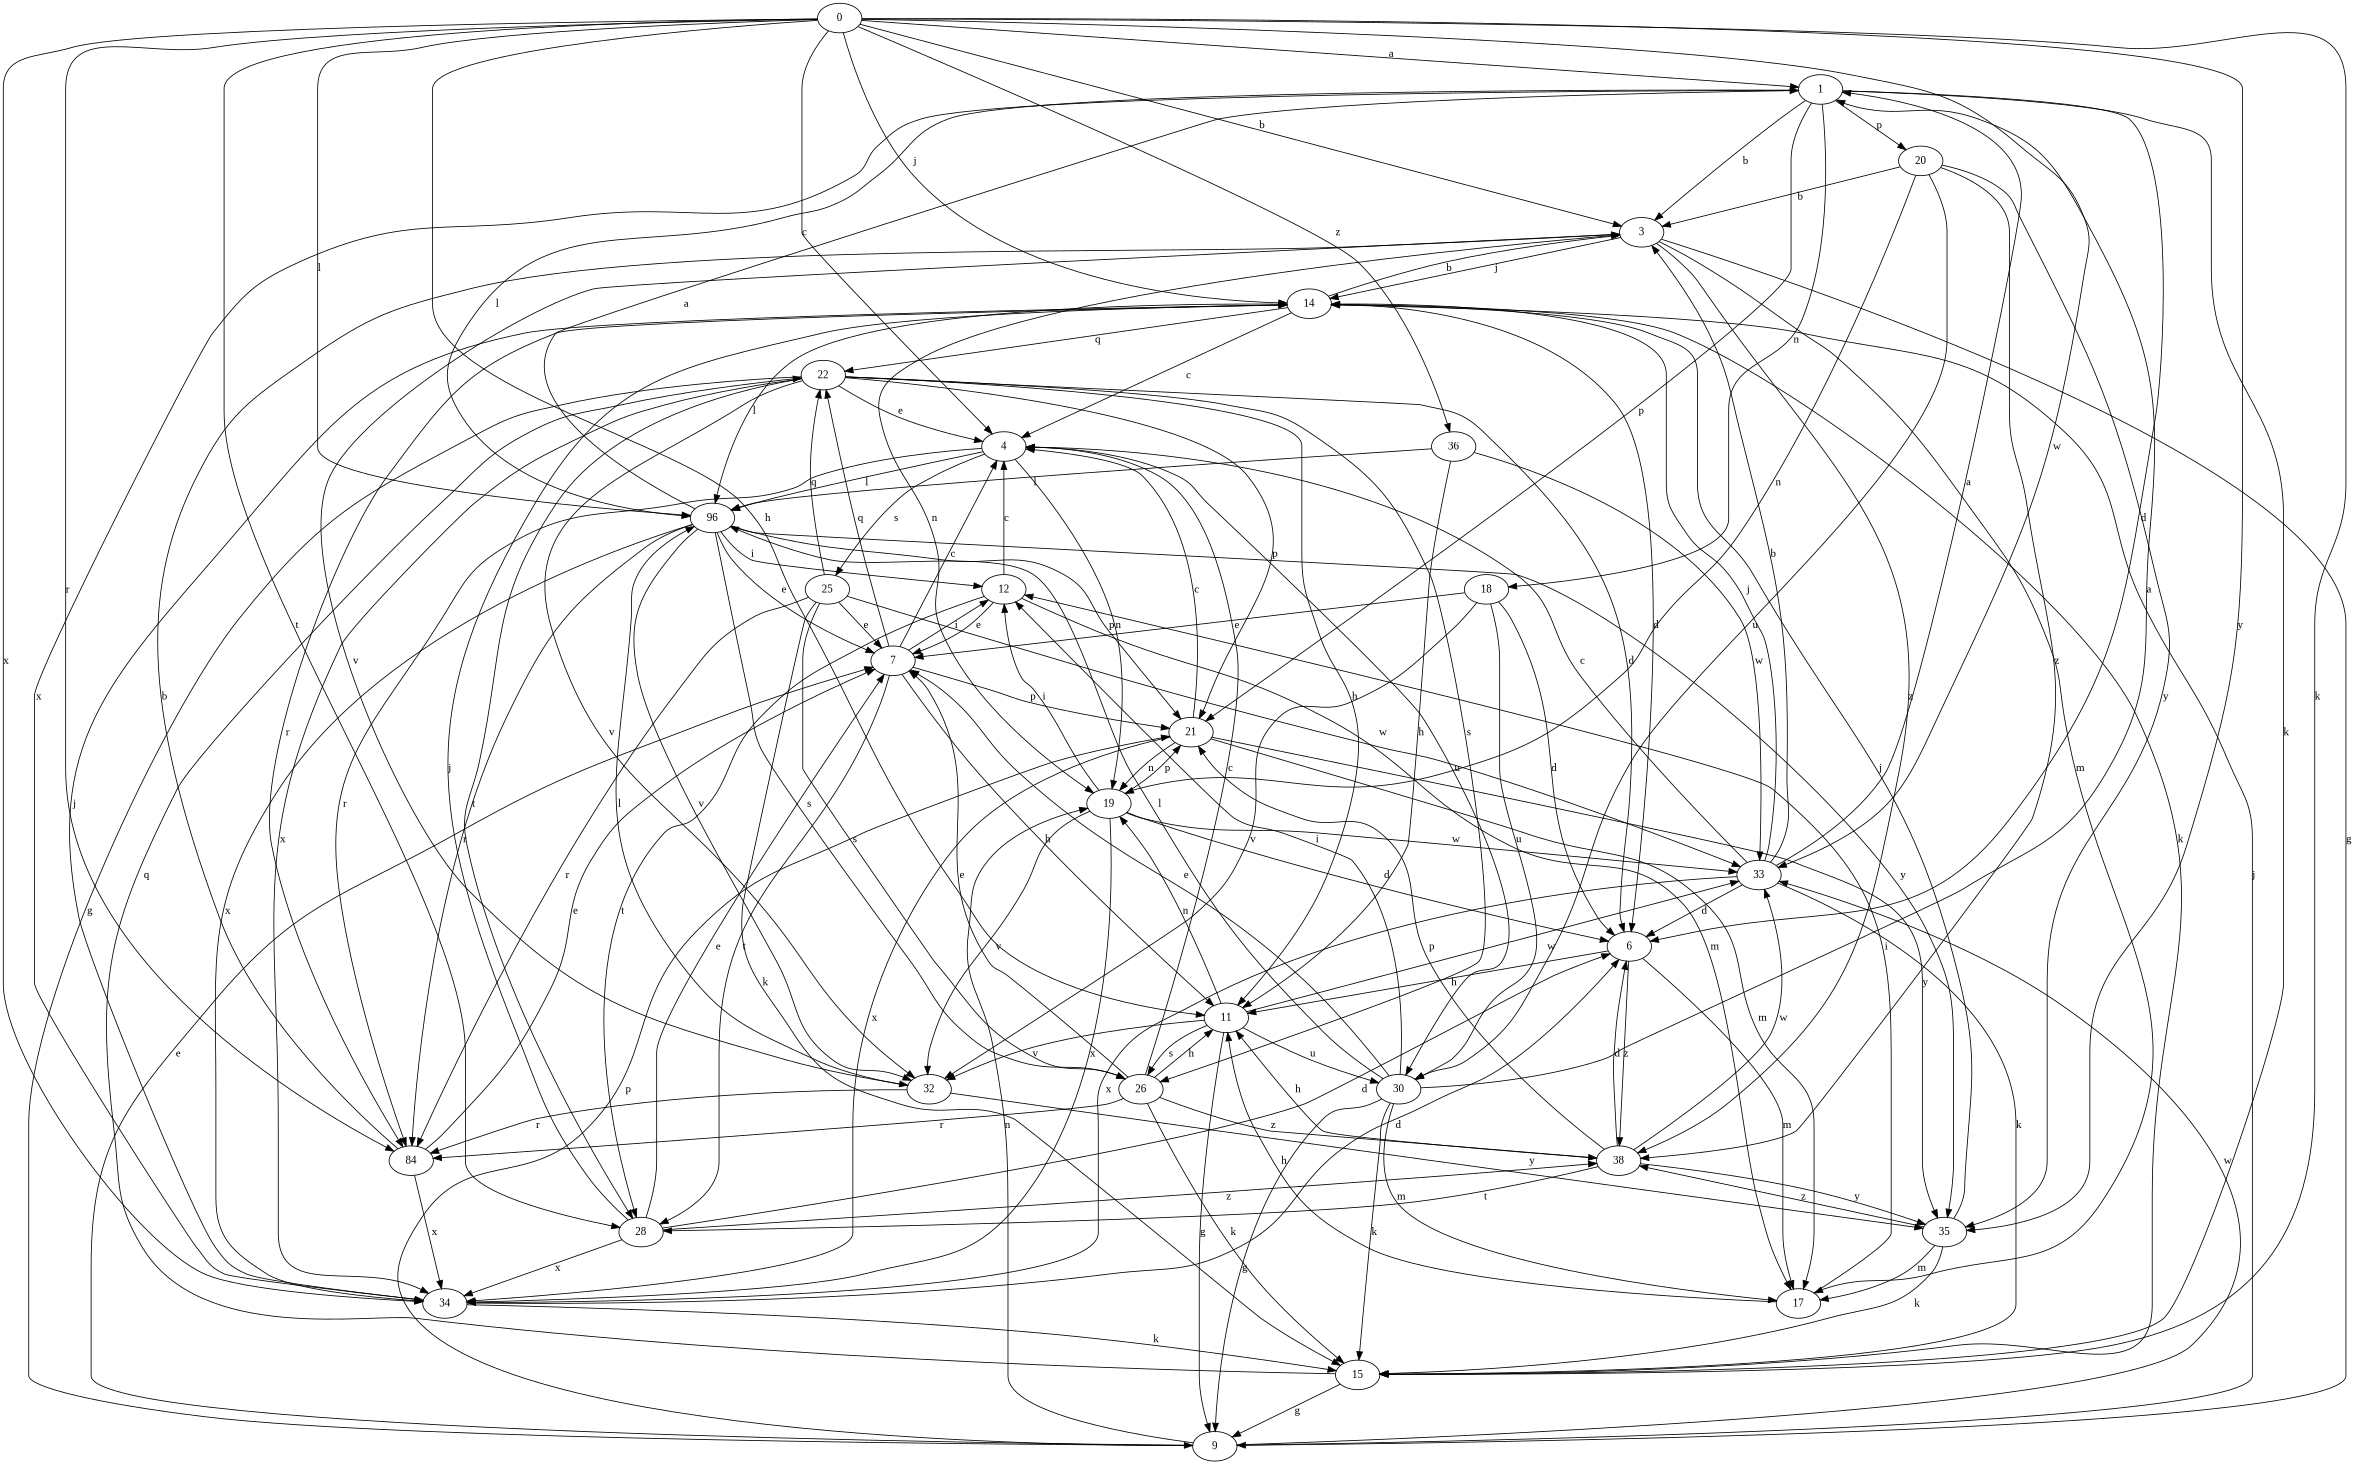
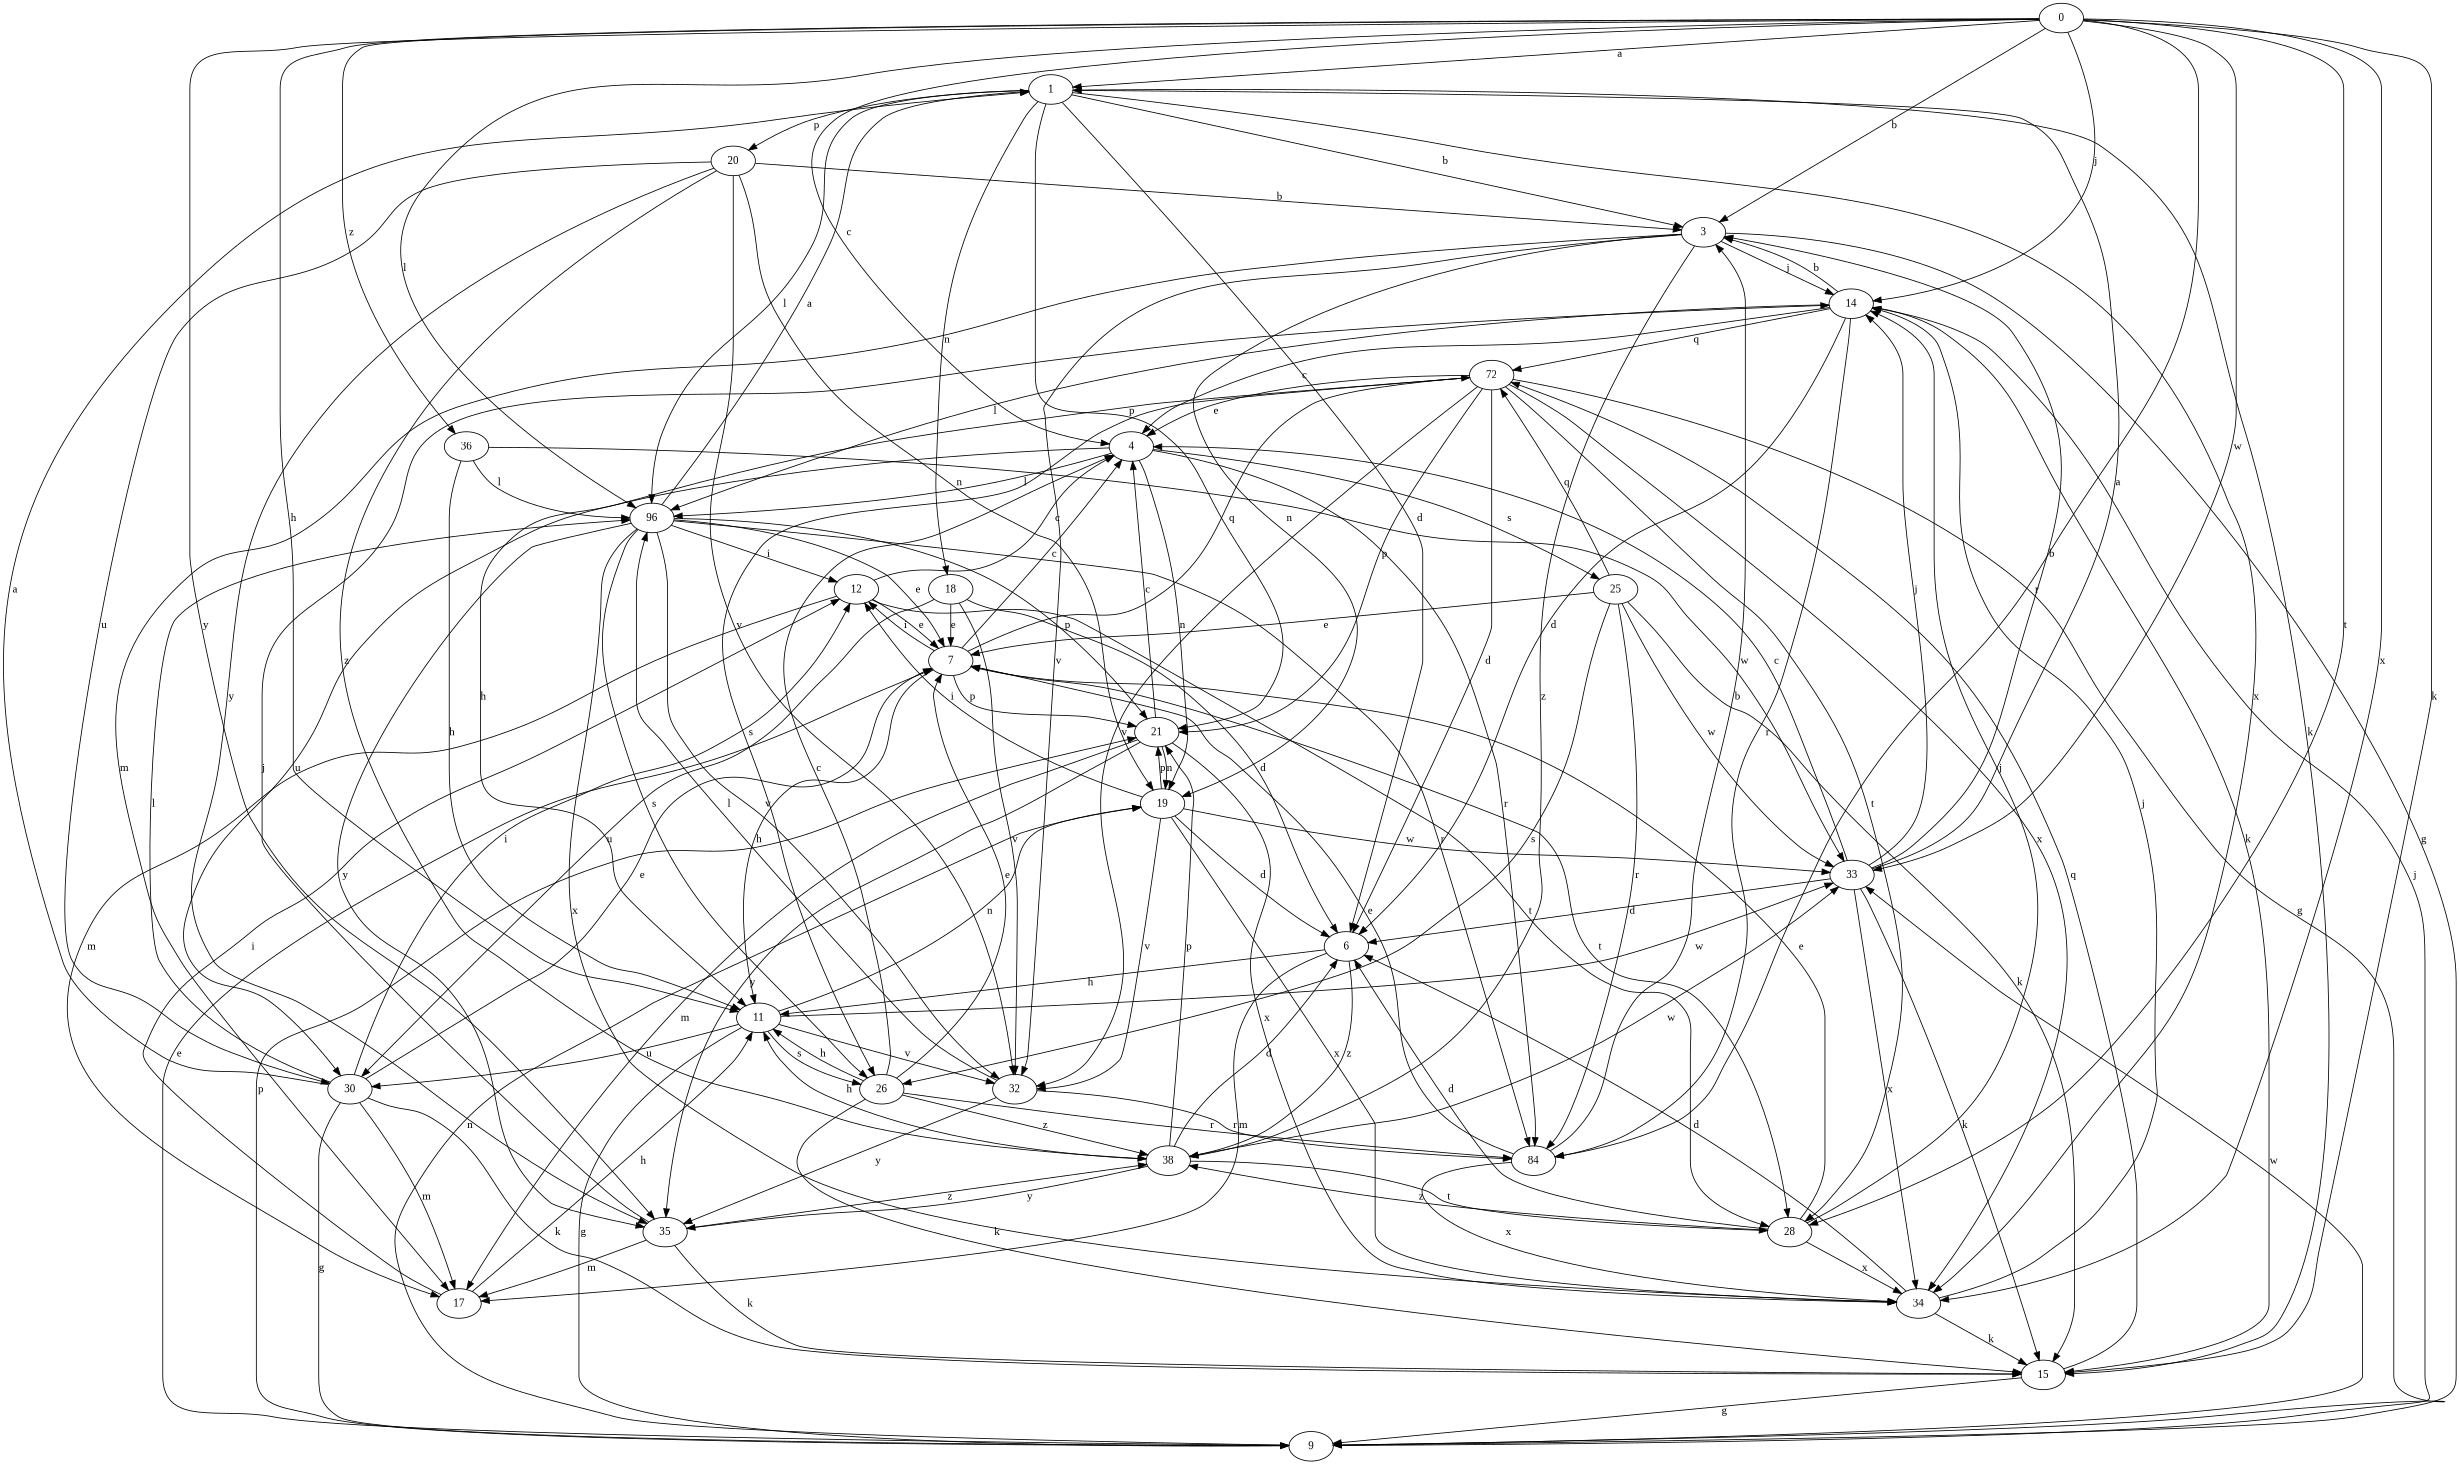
node "22": label "22" -> "72"
edge "20" -> "32": added, label "v"
